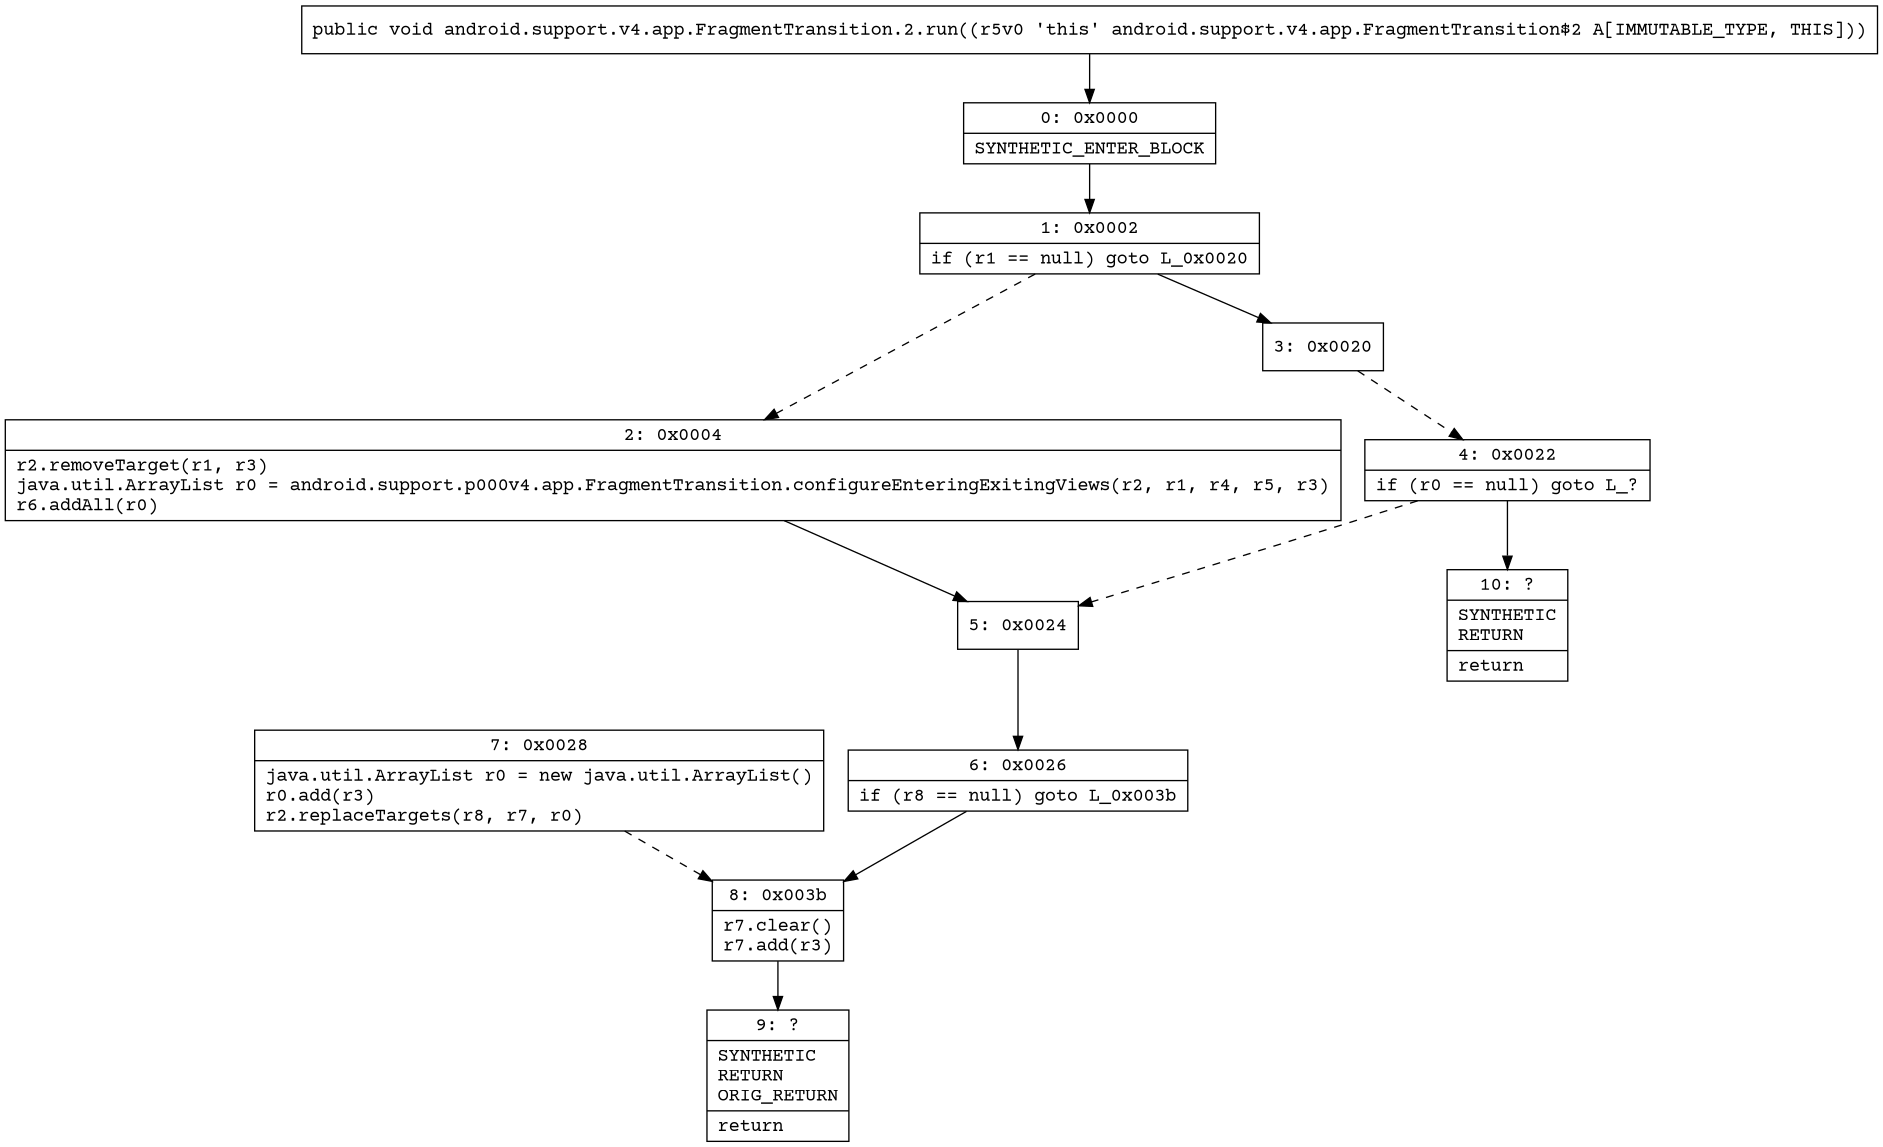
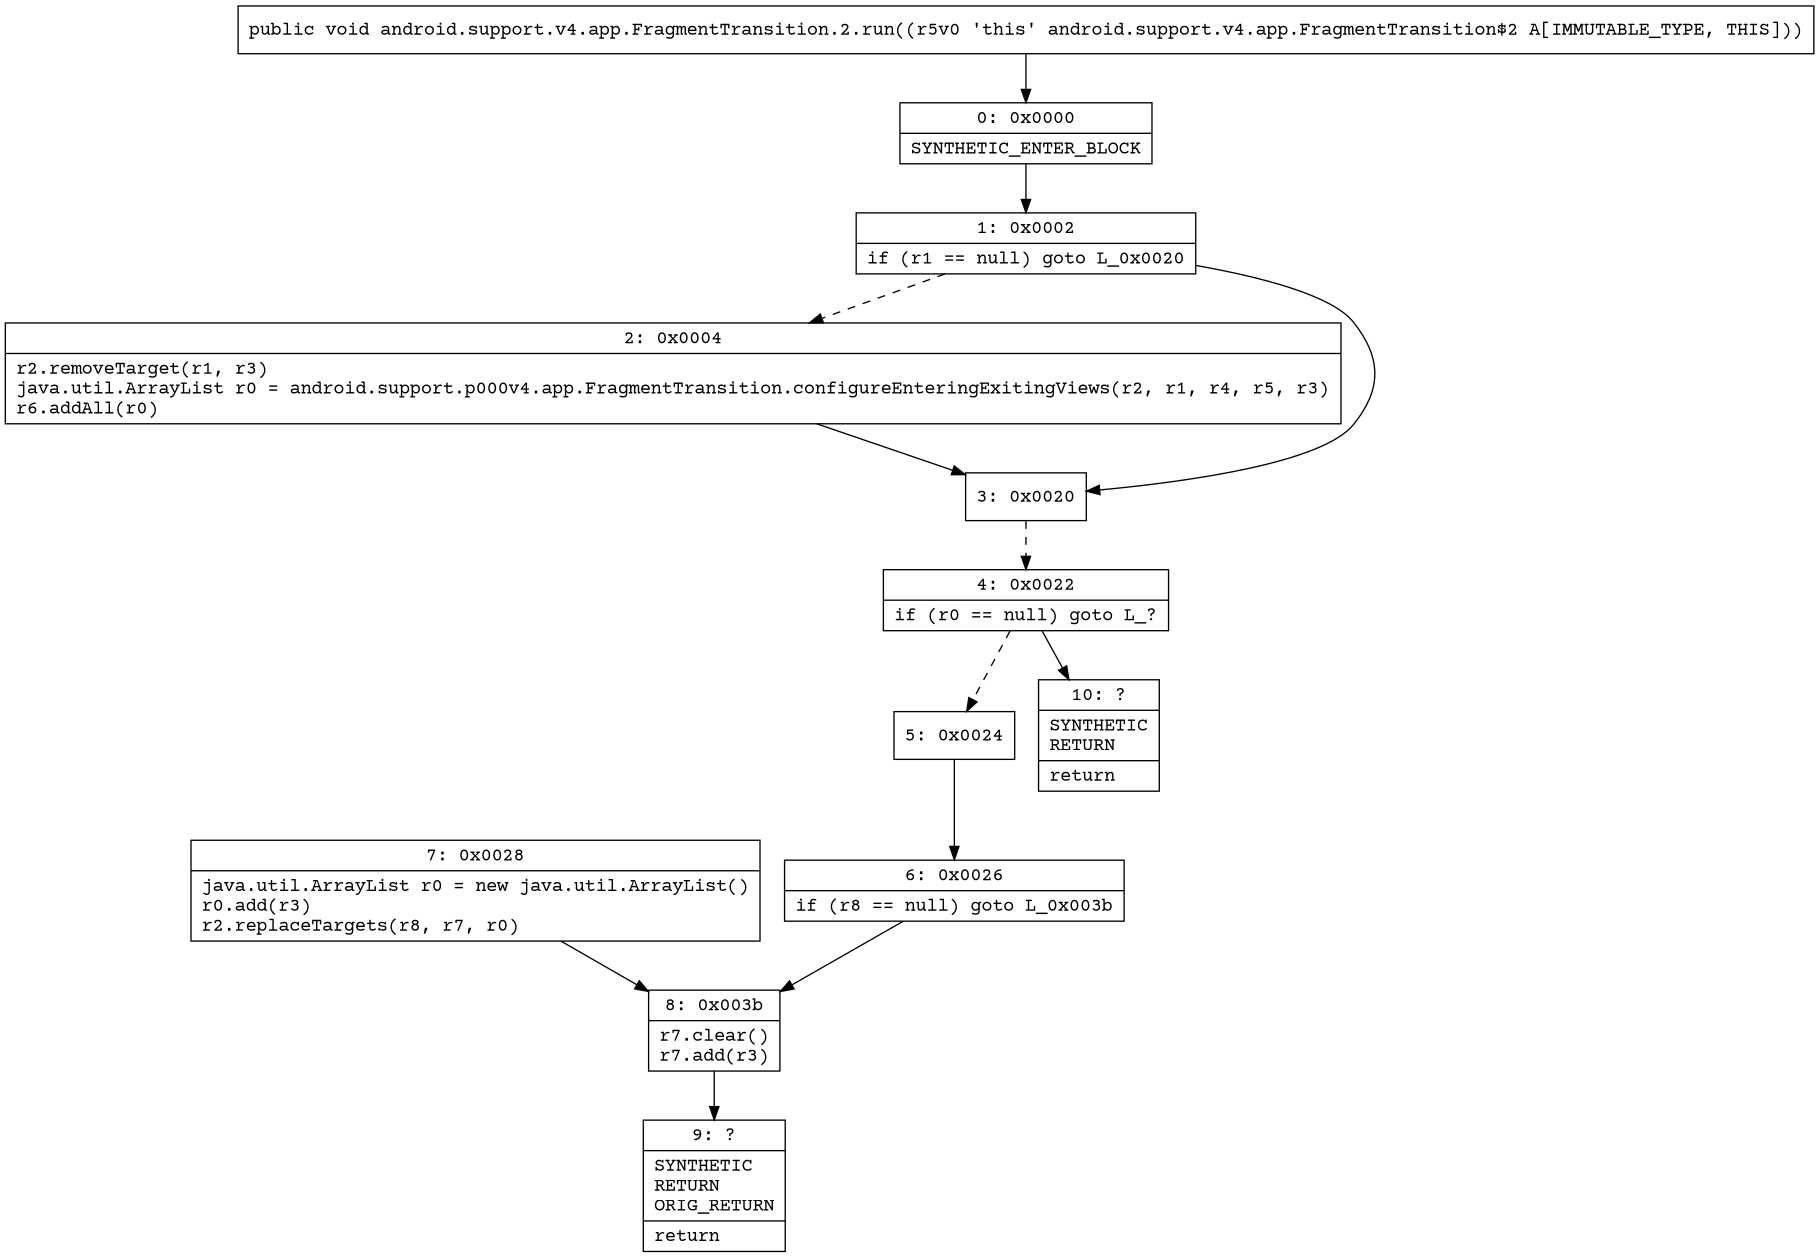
edge "2: 0x0004" -> "5: 0x0024": now "2: 0x0004" -> "3: 0x0020"
edge "7: 0x0028" -> "8: 0x003b": style dashed -> solid
